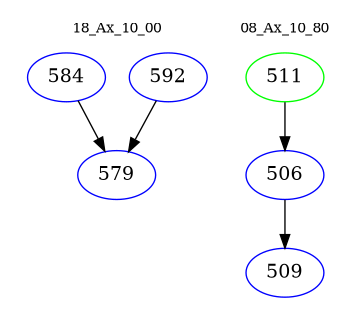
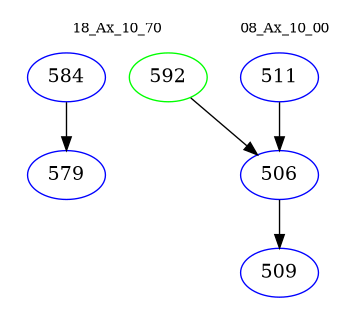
cluster "18_Ax_10_00": label "18_Ax_10_00" -> "18_Ax_10_70"
cluster "08_Ax_10_80": label "08_Ax_10_80" -> "08_Ax_10_00"
node "592": color blue -> green
node "511": color green -> blue
edge "592" -> "579": now "592" -> "506"
